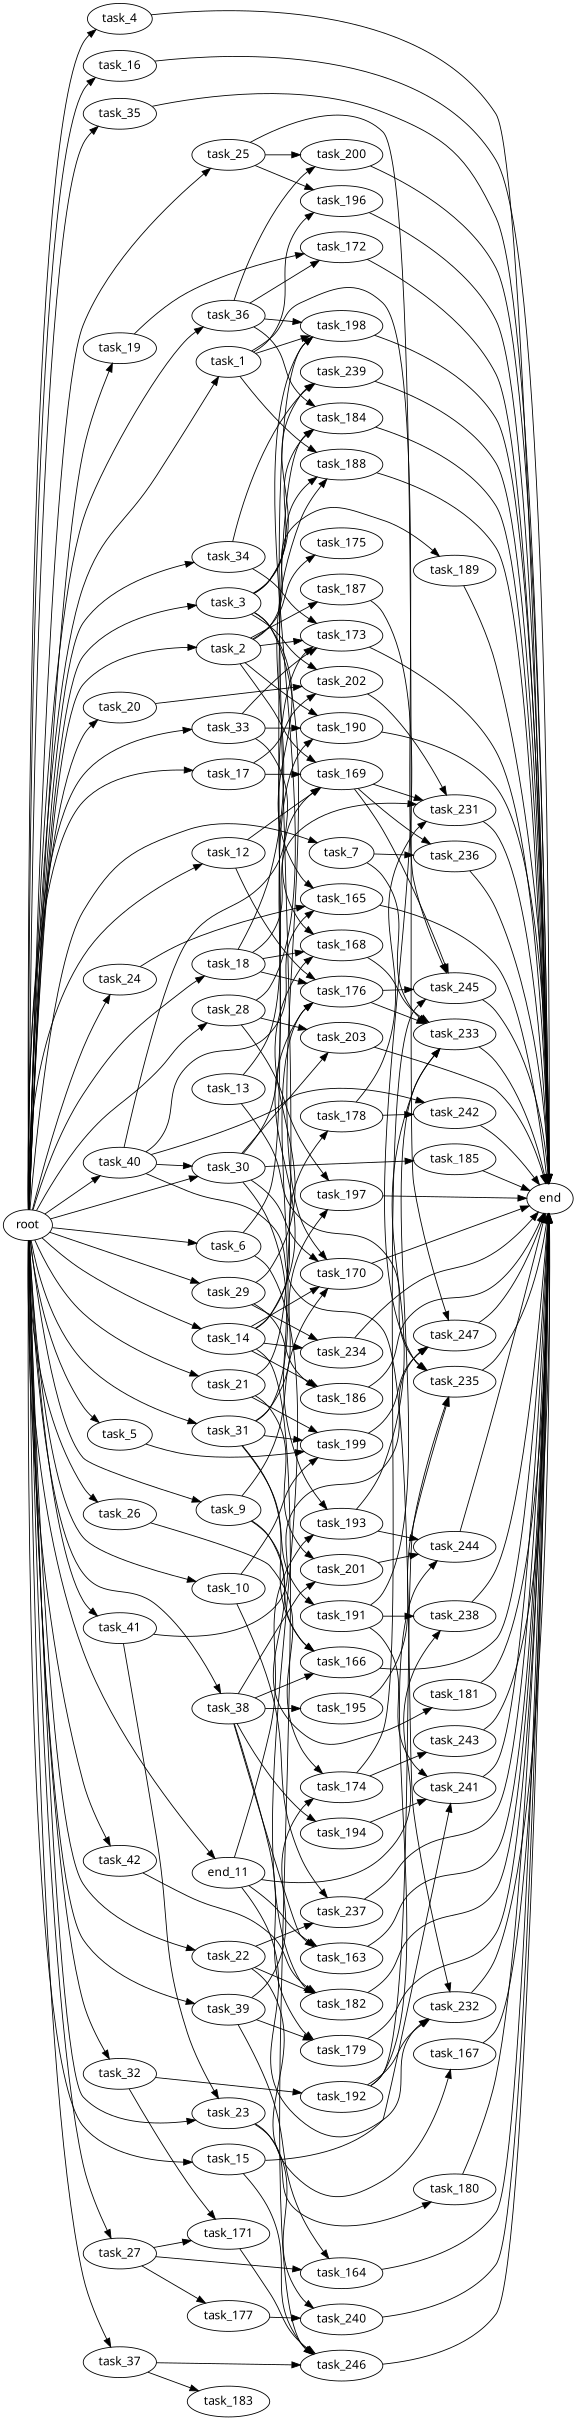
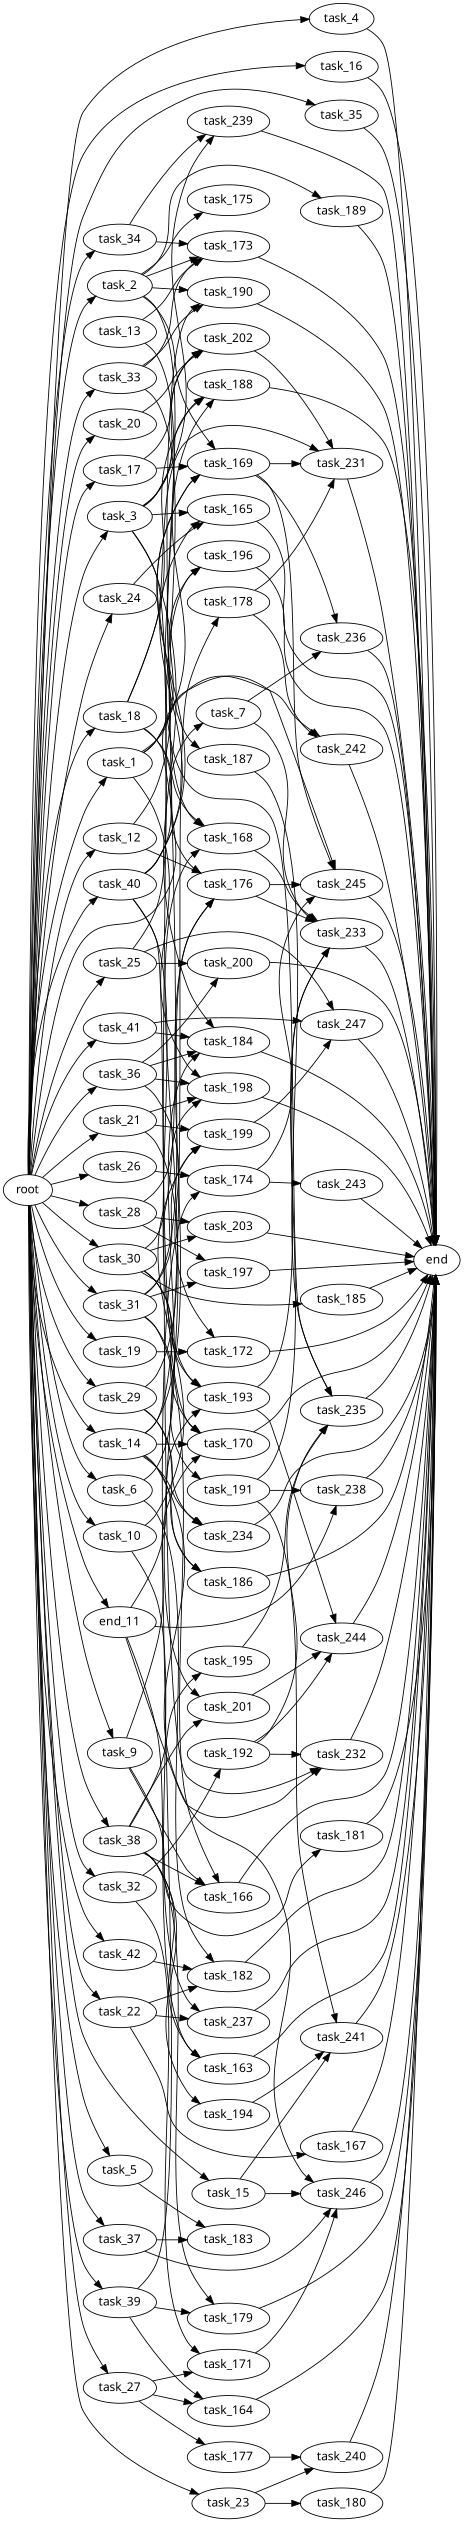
edge "task_40" -> "task_30": now "task_40" -> "task_193"
edge "task_5" -> "task_199": now "task_5" -> "task_183"
edge "task_41" -> "task_23": now "task_41" -> "task_184"
